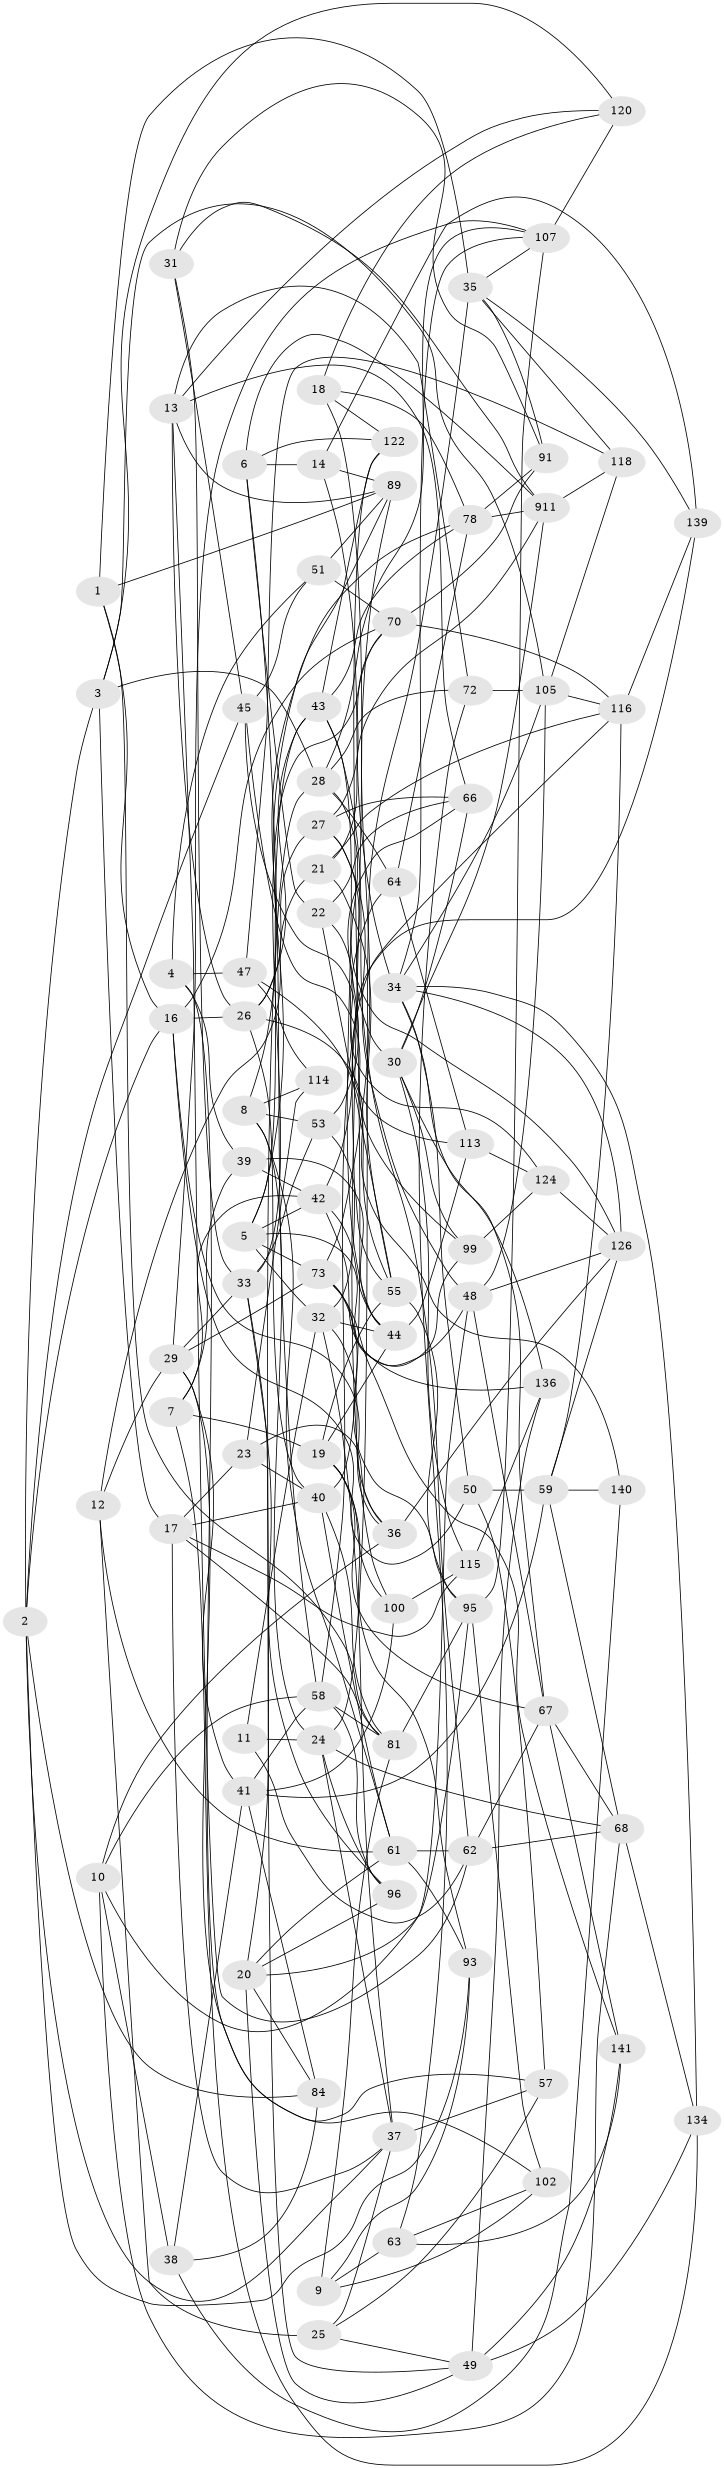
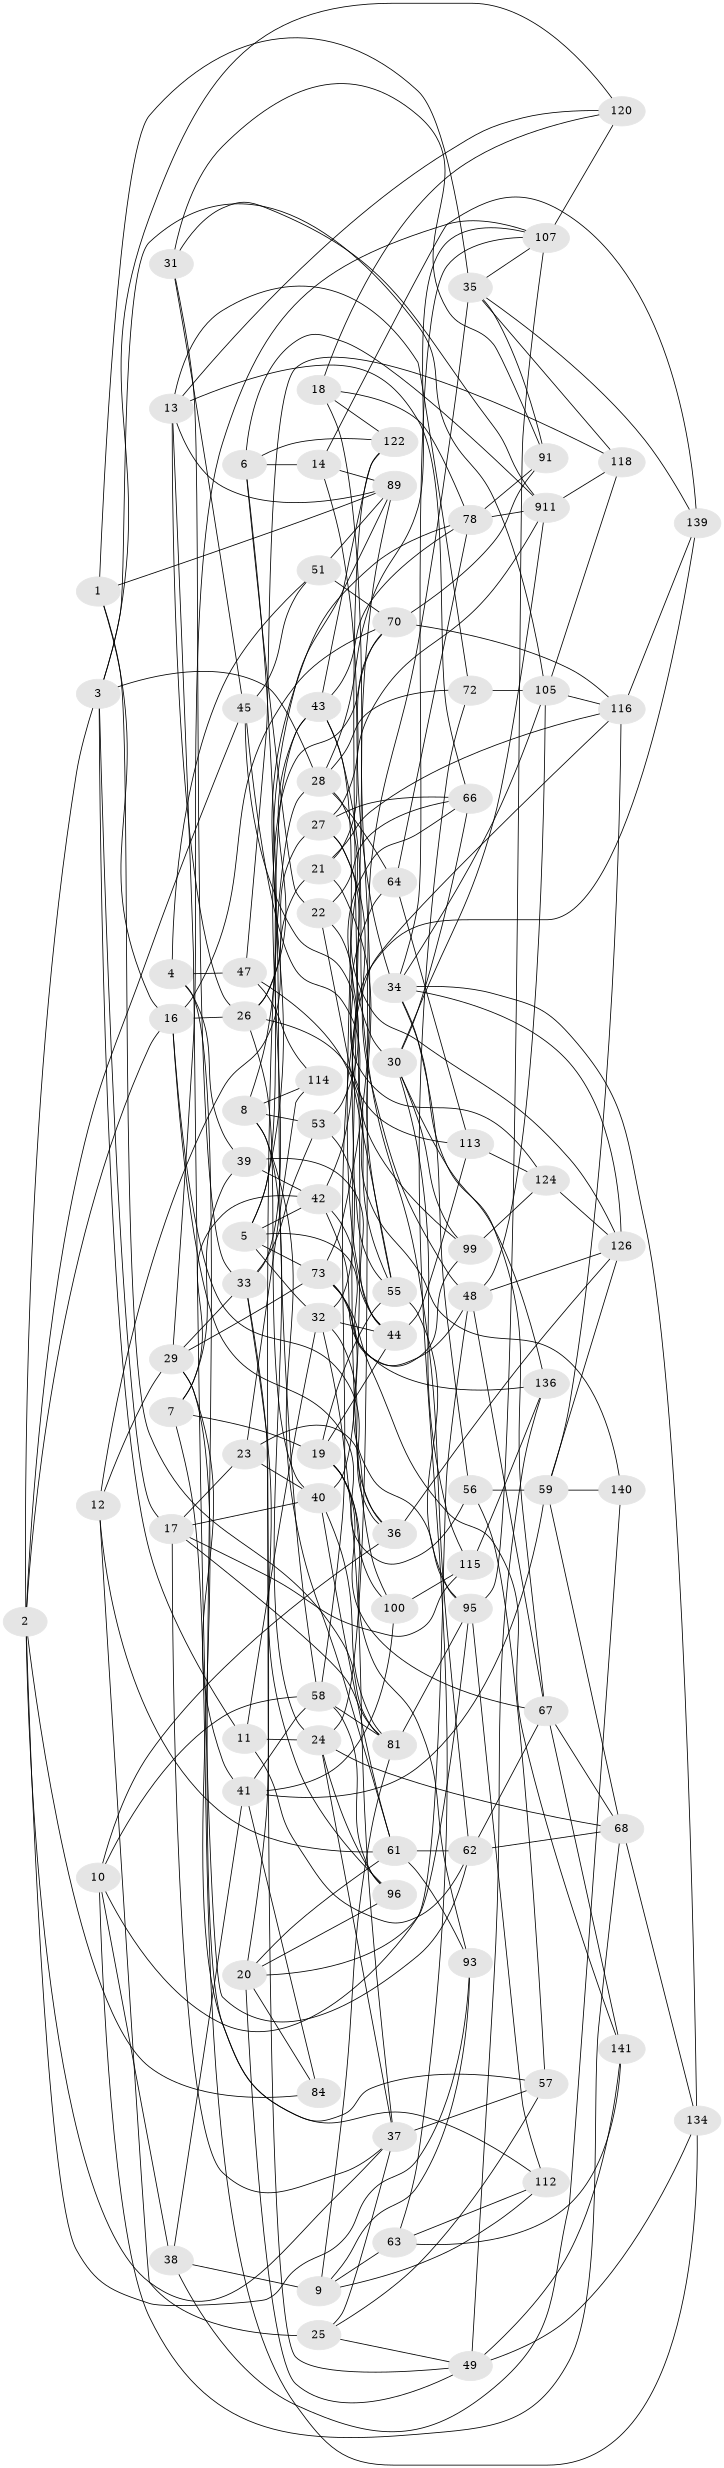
edge "3" -- "11": added
node "50": label "50" -> "56"
node "102": label "102" -> "112"
edge "84" -- "38": now "9" -- "38"
